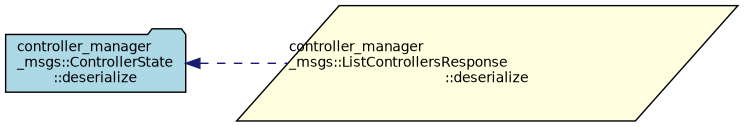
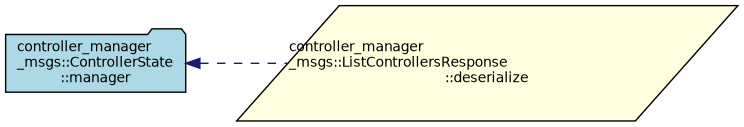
node "controller_manager _msgs::ControllerState ::deserialize": label "controller_manager _msgs::ControllerState ::deserialize" -> "controller_manager _msgs::ControllerState ::manager"
